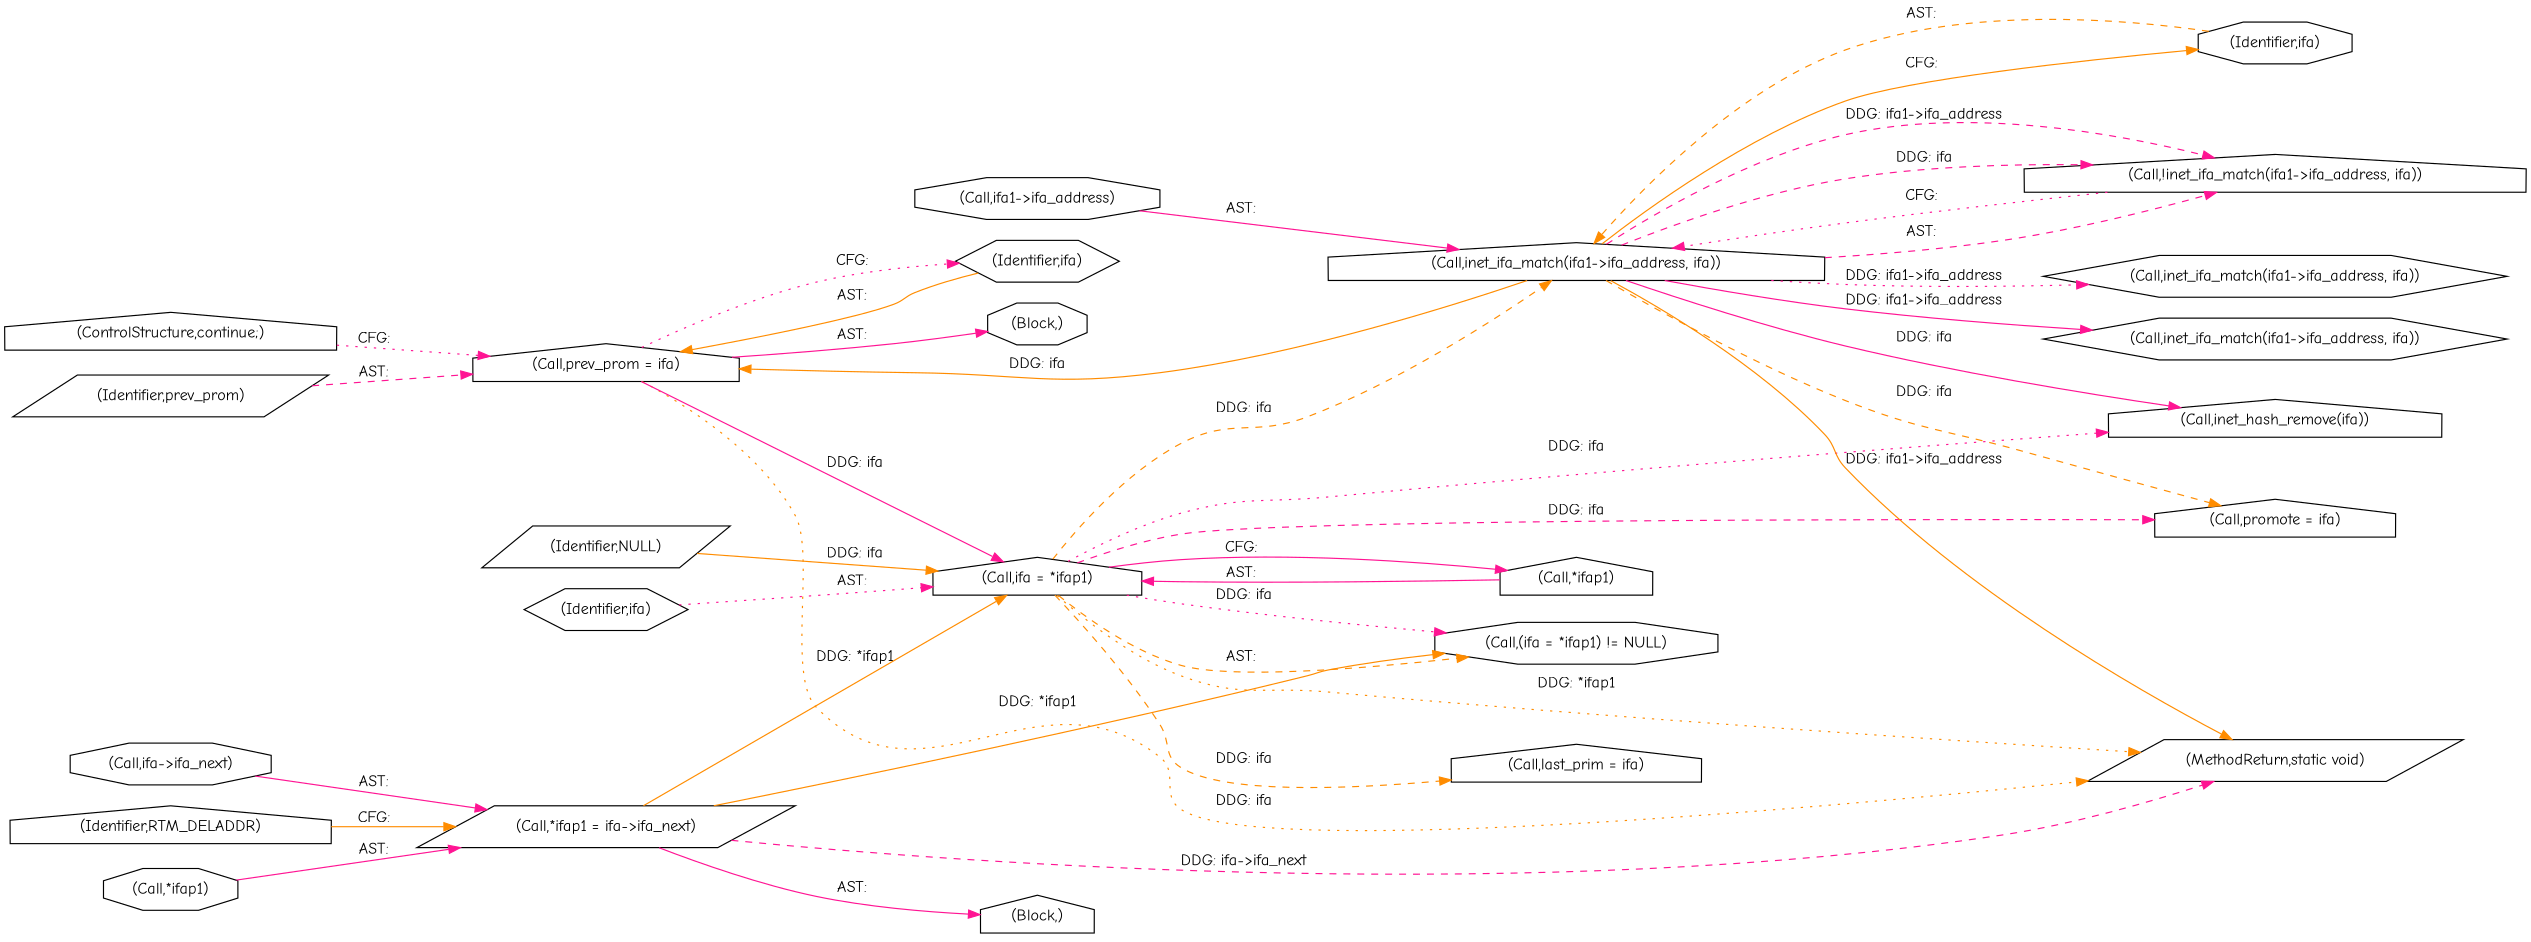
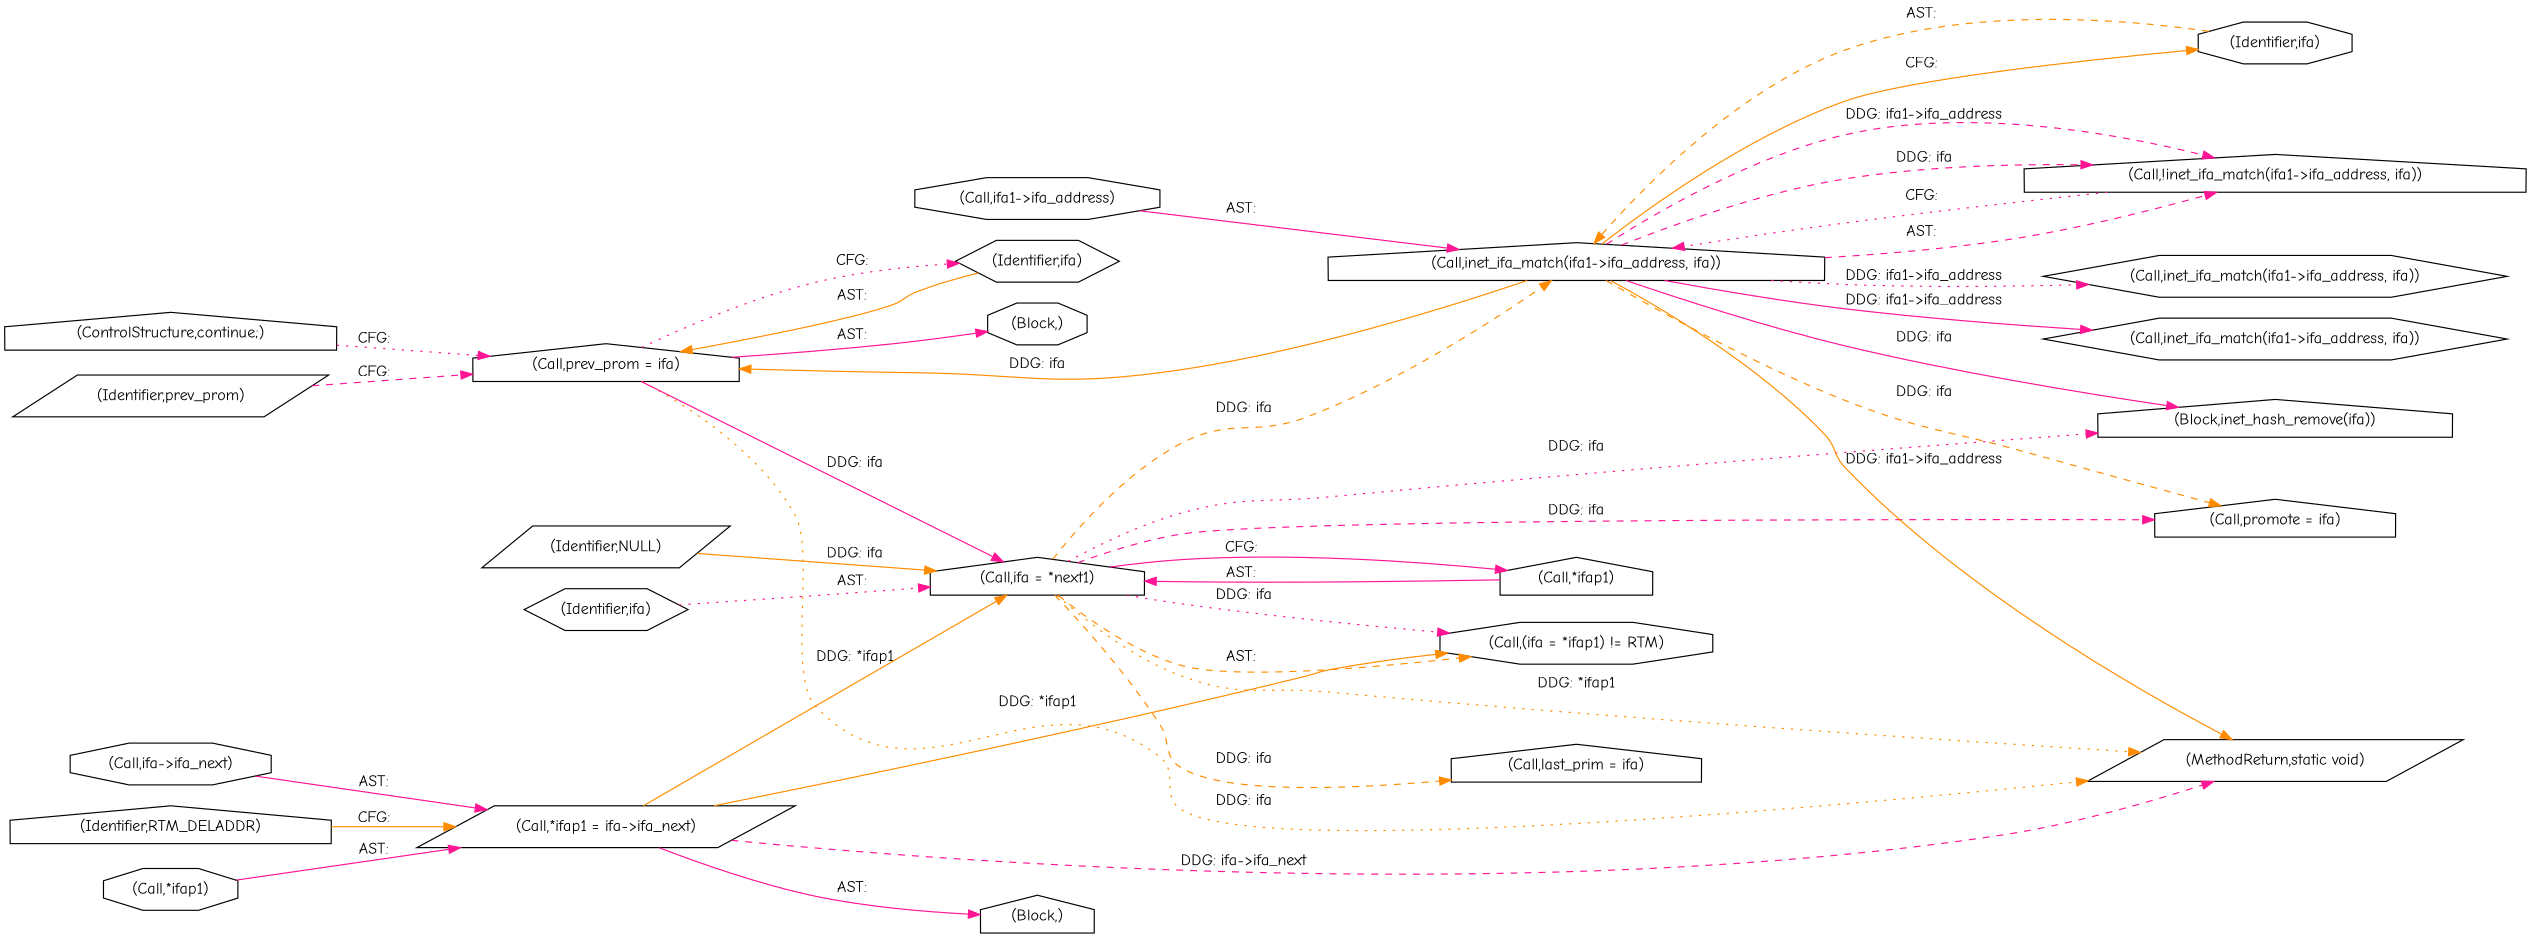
edge "(Identifier,prev_prom)" -> "(Call,prev_prom = ifa)": label "AST: " -> "CFG: "
node "(Call,inet_hash_remove(ifa))": label "(Call,inet_hash_remove(ifa))" -> "(Block,inet_hash_remove(ifa))"
node "(Call,ifa = *ifap1)": label "(Call,ifa = *ifap1)" -> "(Call,ifa = *next1)"
node "(Call,(ifa = *ifap1) != NULL)": label "(Call,(ifa = *ifap1) != NULL)" -> "(Call,(ifa = *ifap1) != RTM)"
